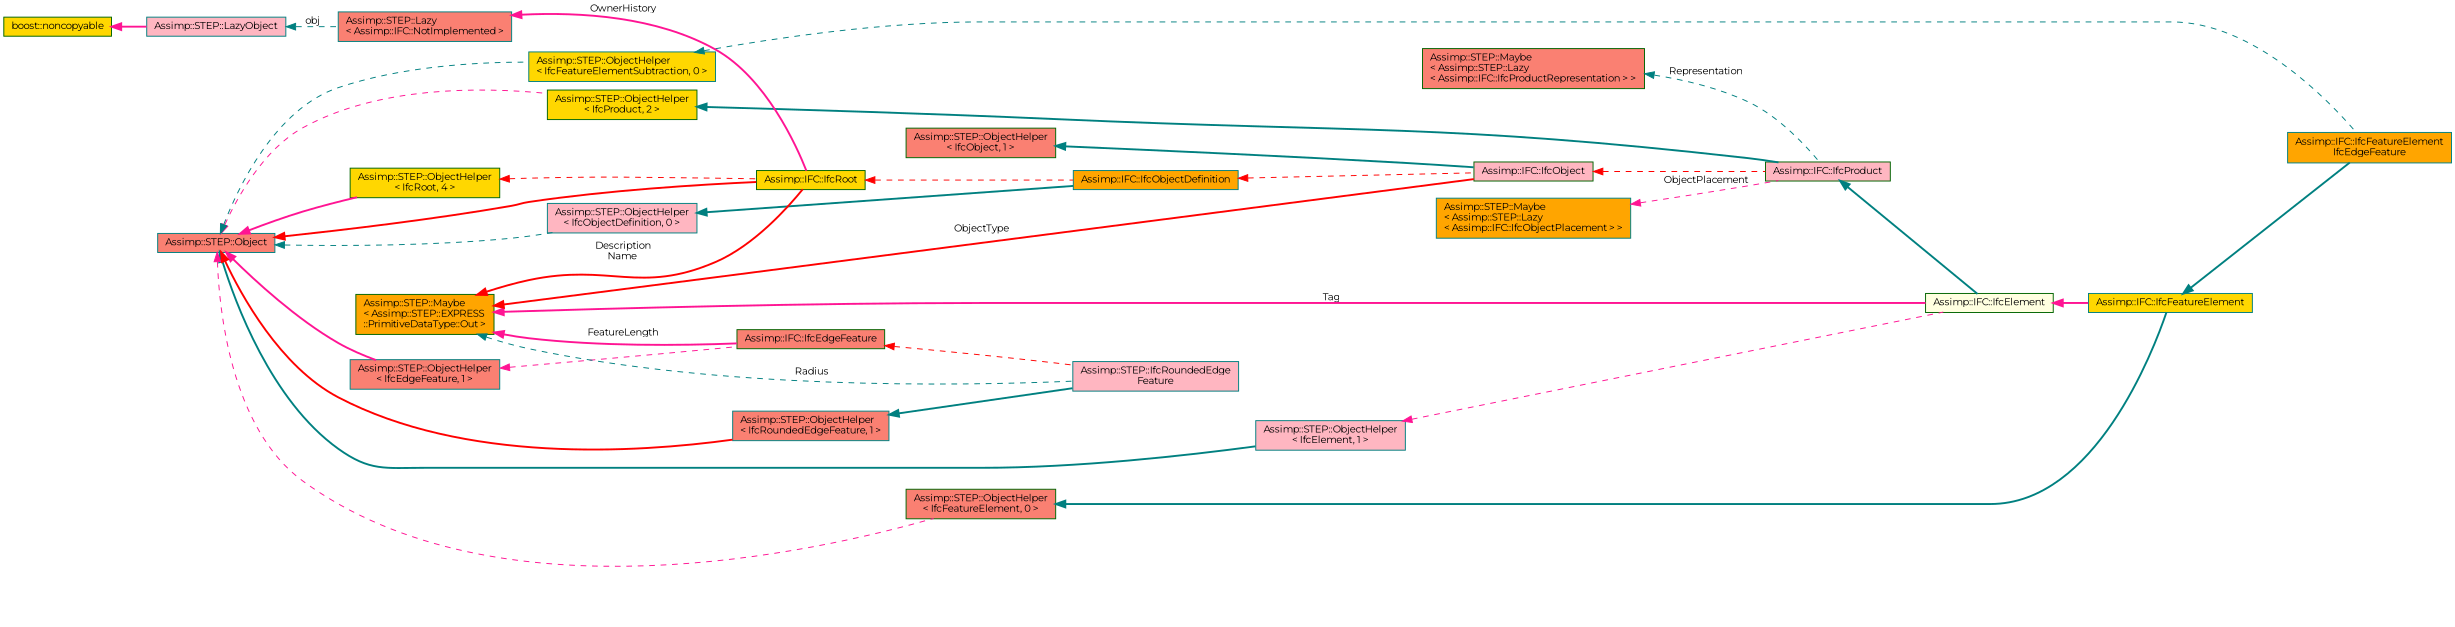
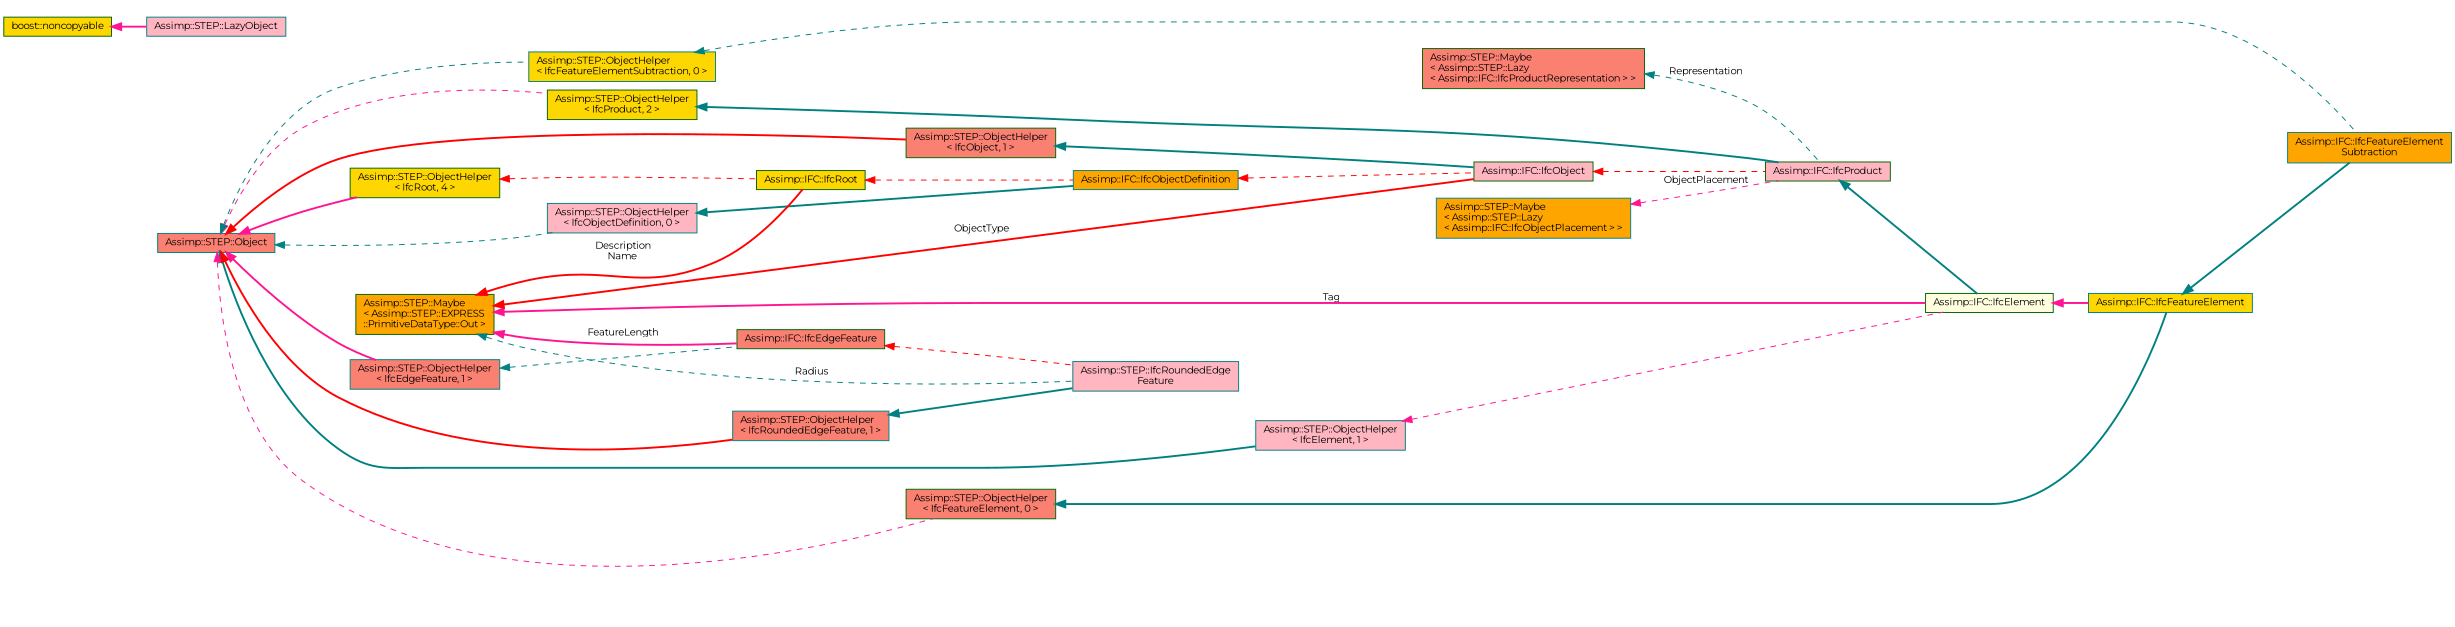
node "Assimp::STEP::Lazy < Assimp::IFC::NotImplemented >": removed
node "Assimp::IFC::IfcFeatureElement IfcEdgeFeature": label "Assimp::IFC::IfcFeatureElement IfcEdgeFeature" -> "Assimp::IFC::IfcFeatureElement Subtraction"
edge "Assimp::IFC::IfcRoot" -> "Assimp::STEP::Object": now "Assimp::STEP::ObjectHelper < IfcObject, 1 >" -> "Assimp::STEP::Object"
edge "Assimp::IFC::IfcEdgeFeature" -> "Assimp::STEP::ObjectHelper < IfcEdgeFeature, 1 >": color deeppink -> teal
